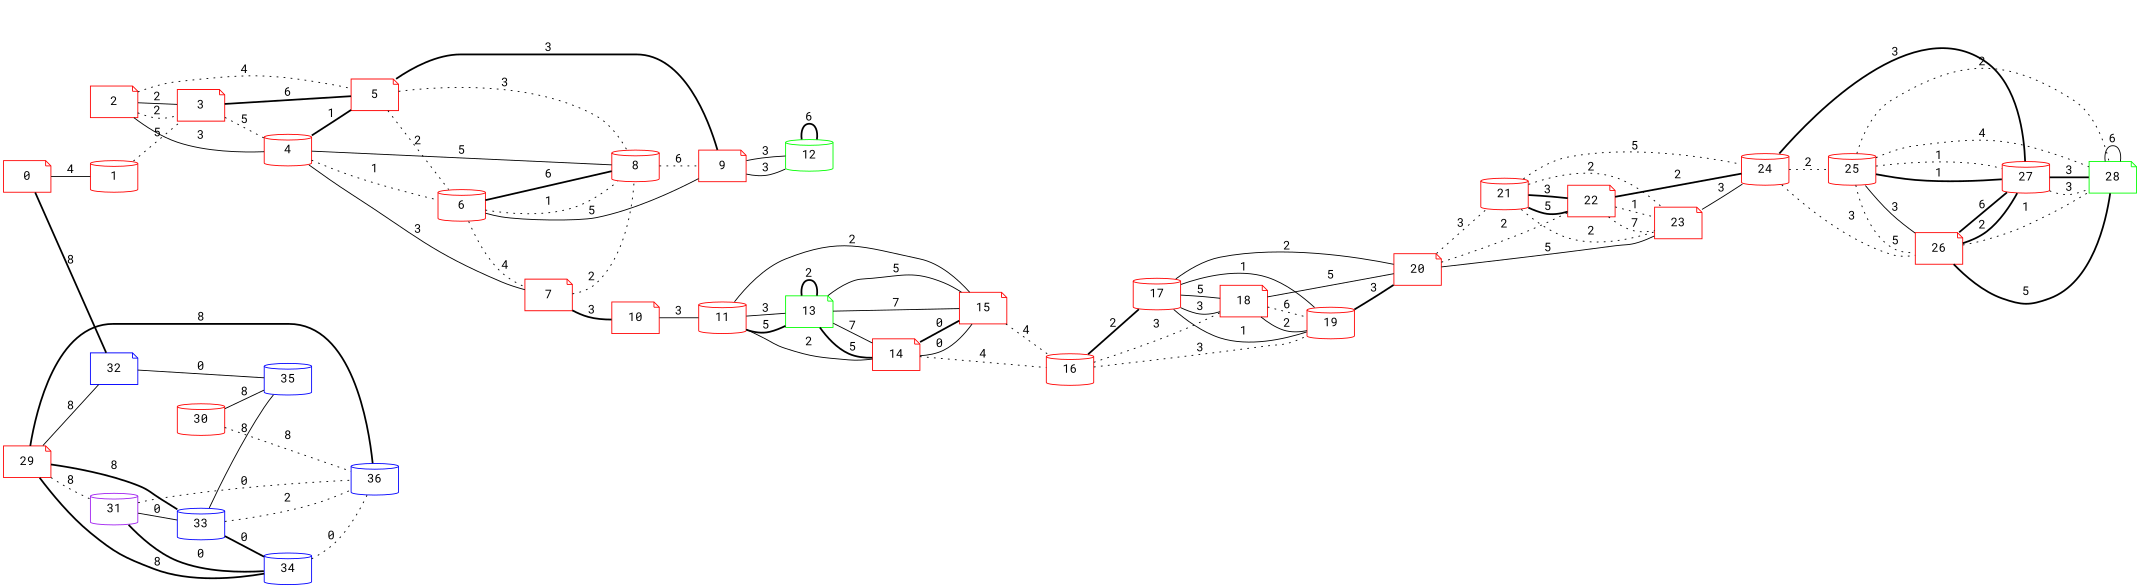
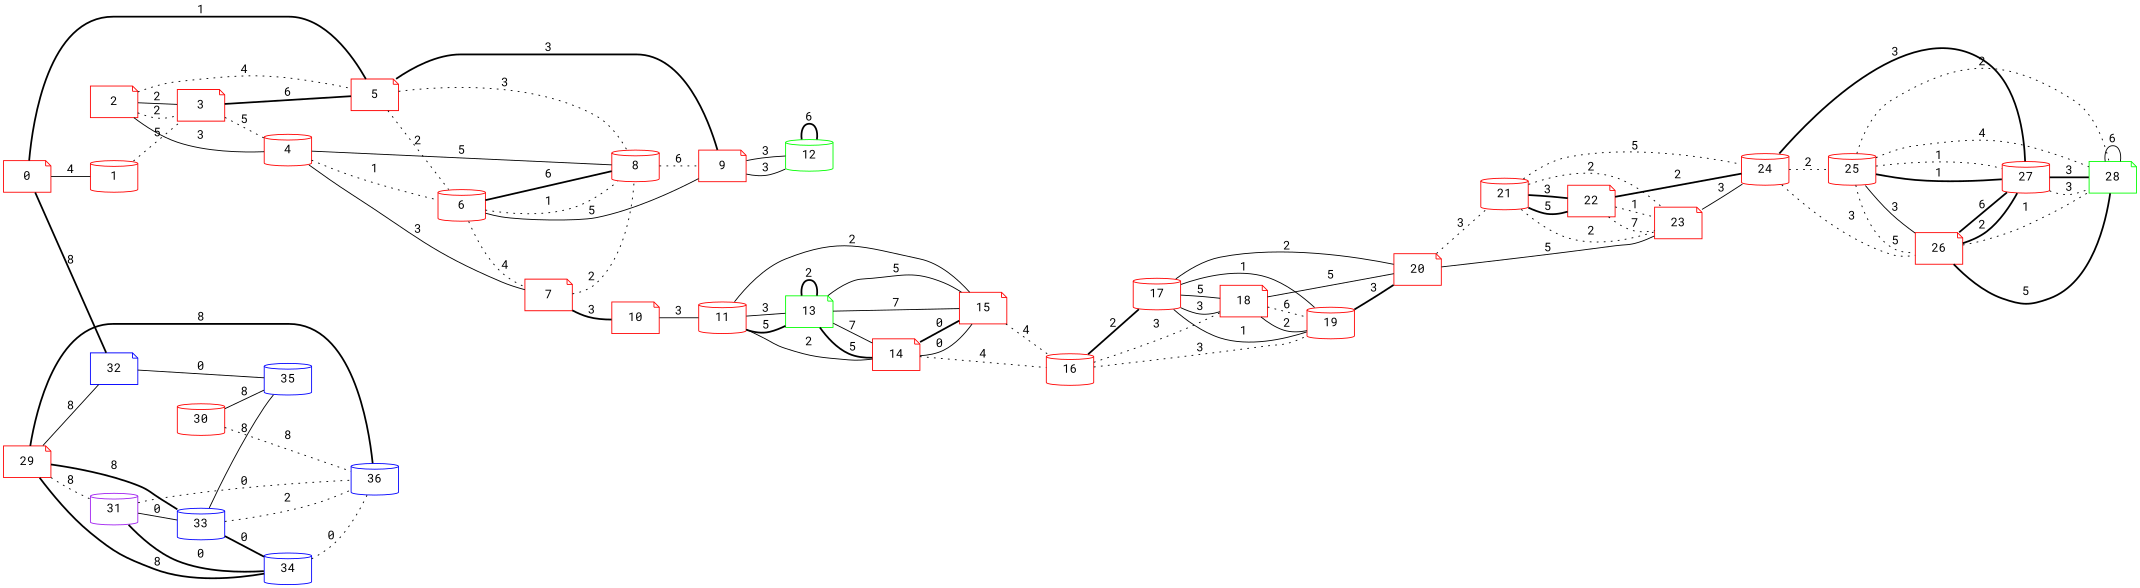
edge "5" -- "4": now "5" -- "0"
edge "22" -- "20": removed, label "2"
